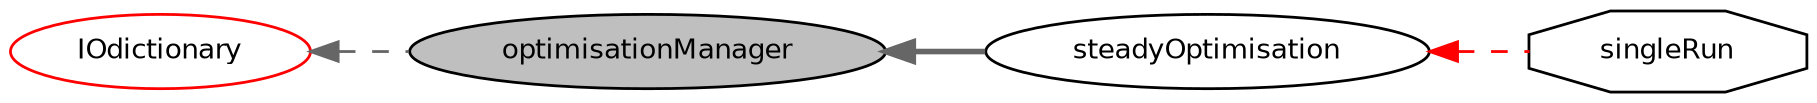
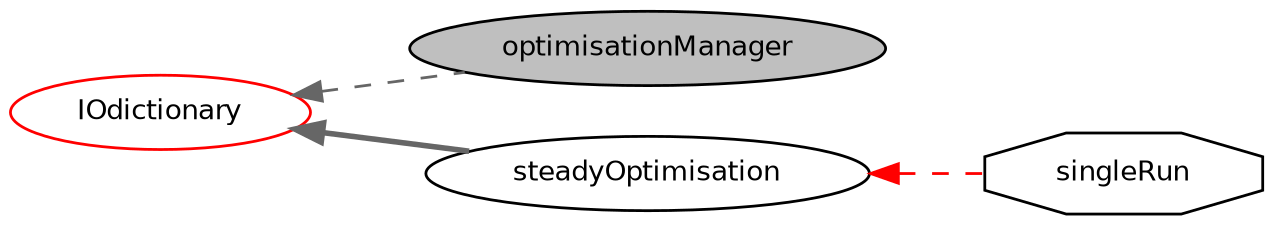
edge "steadyOptimisation" -> "optimisationManager": now "steadyOptimisation" -> "IOdictionary"
